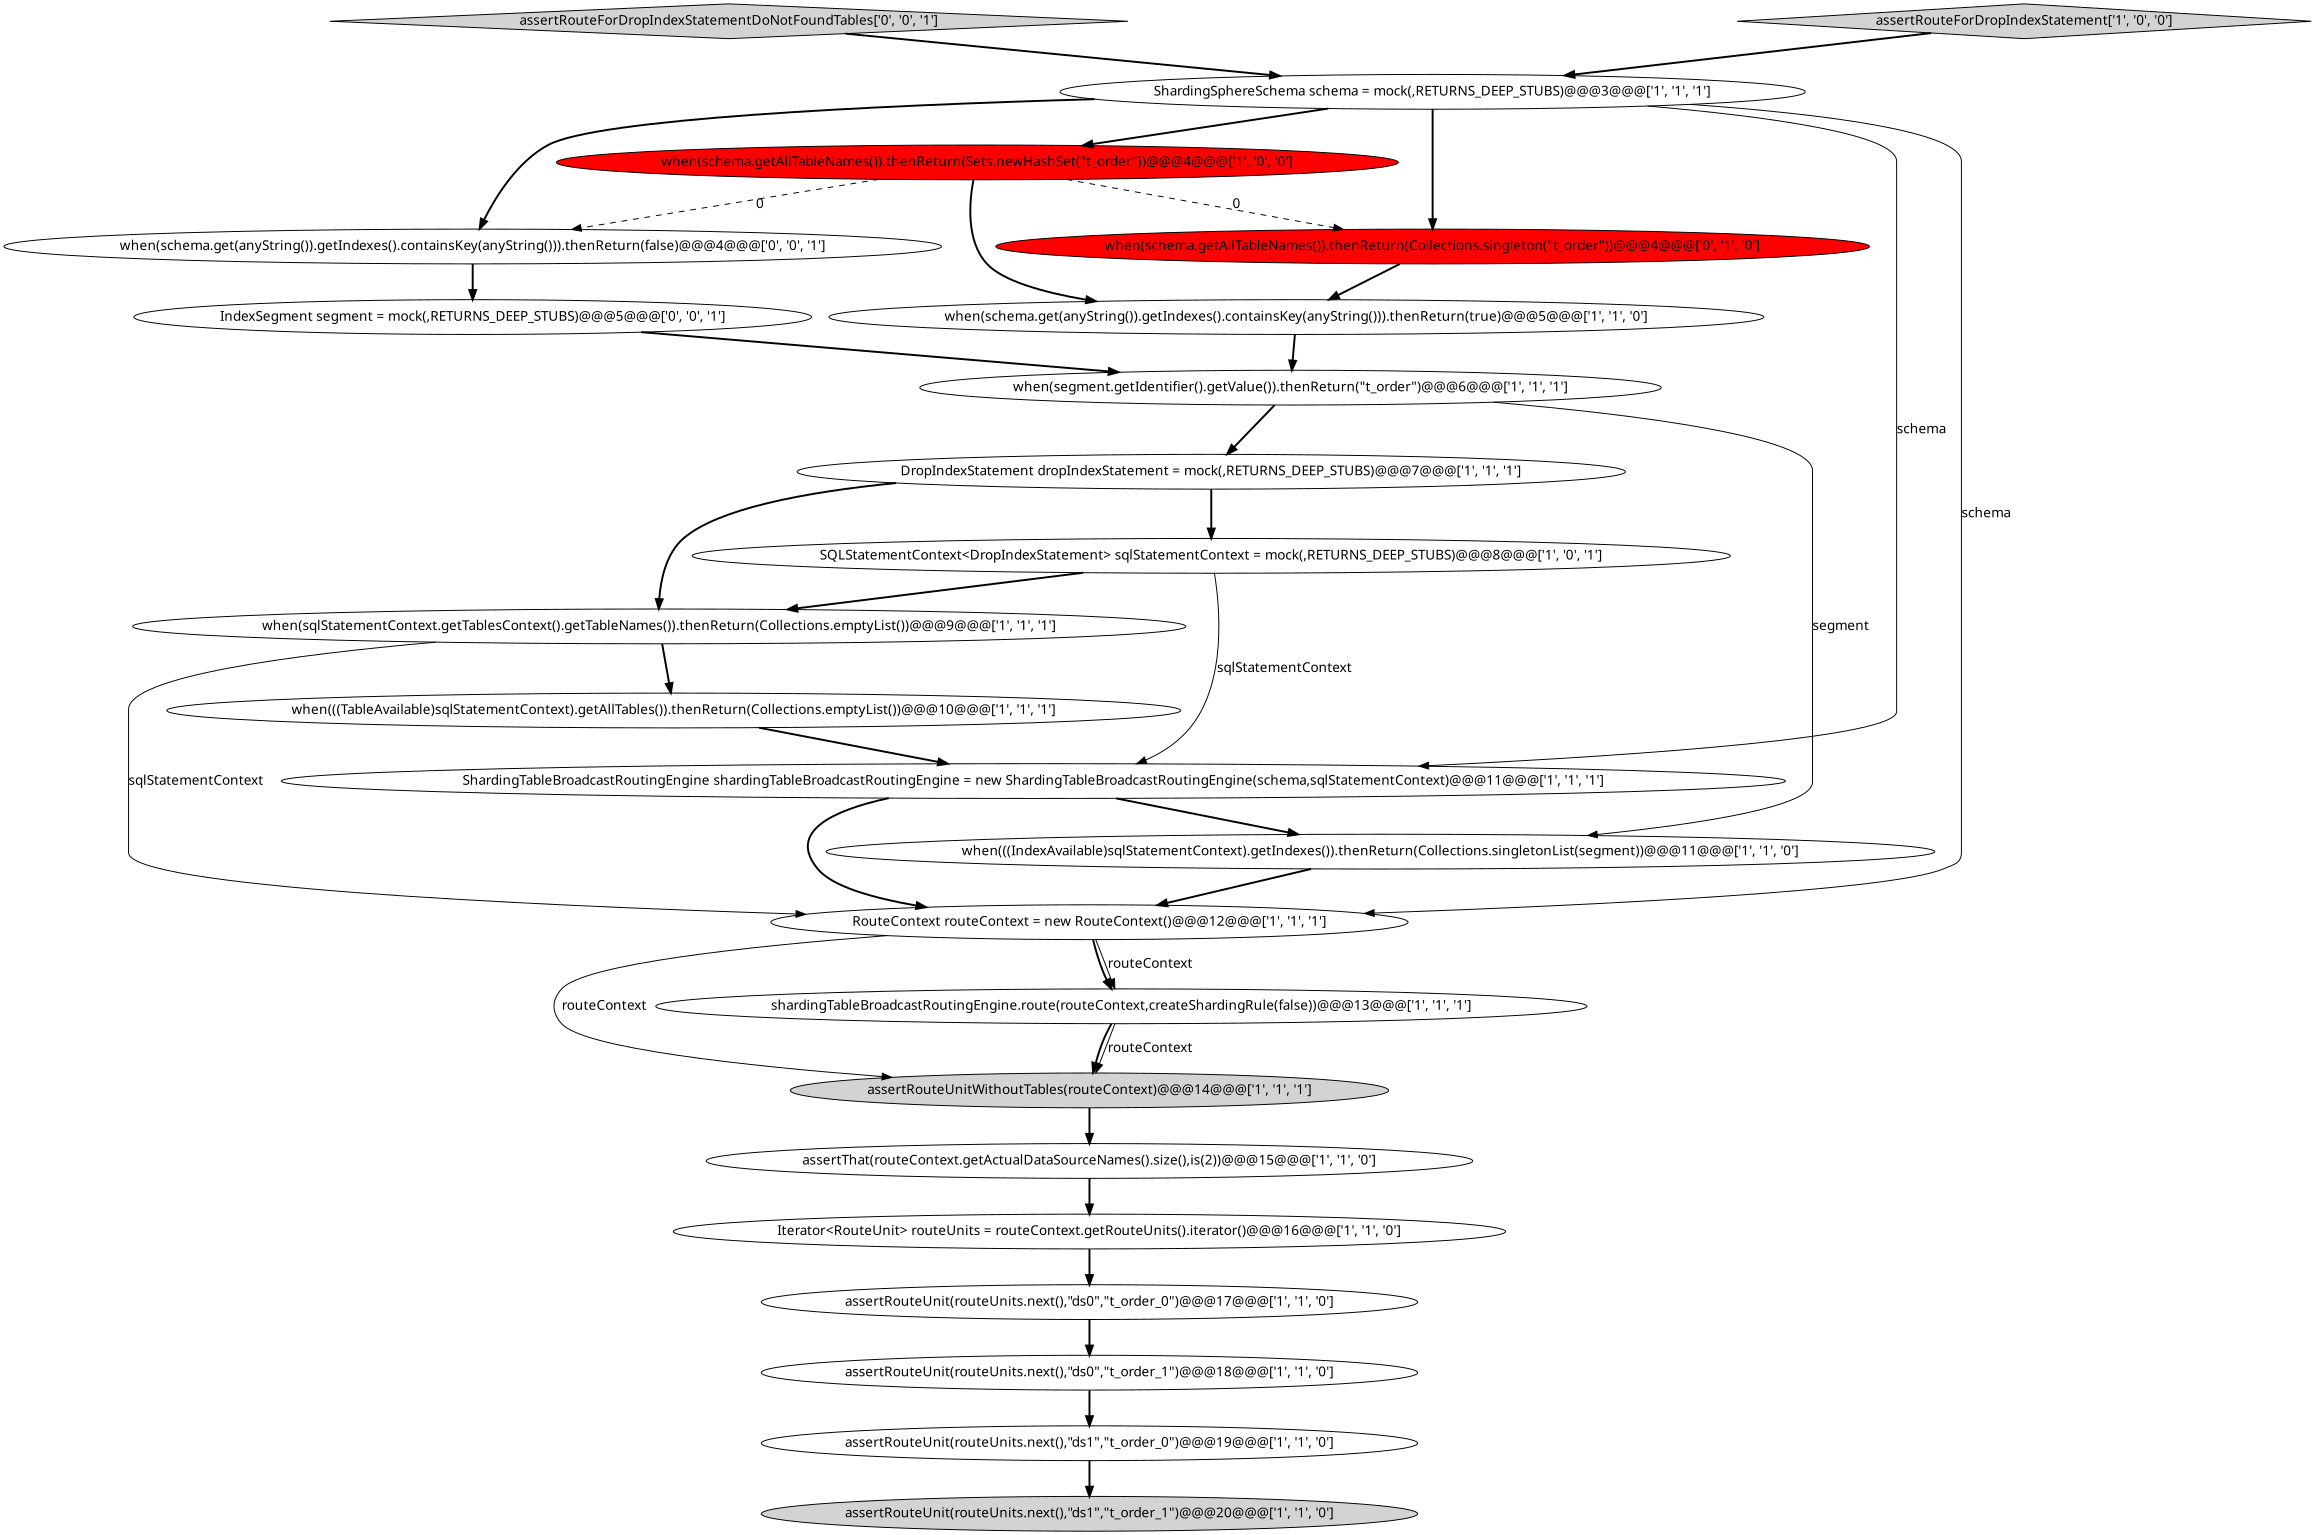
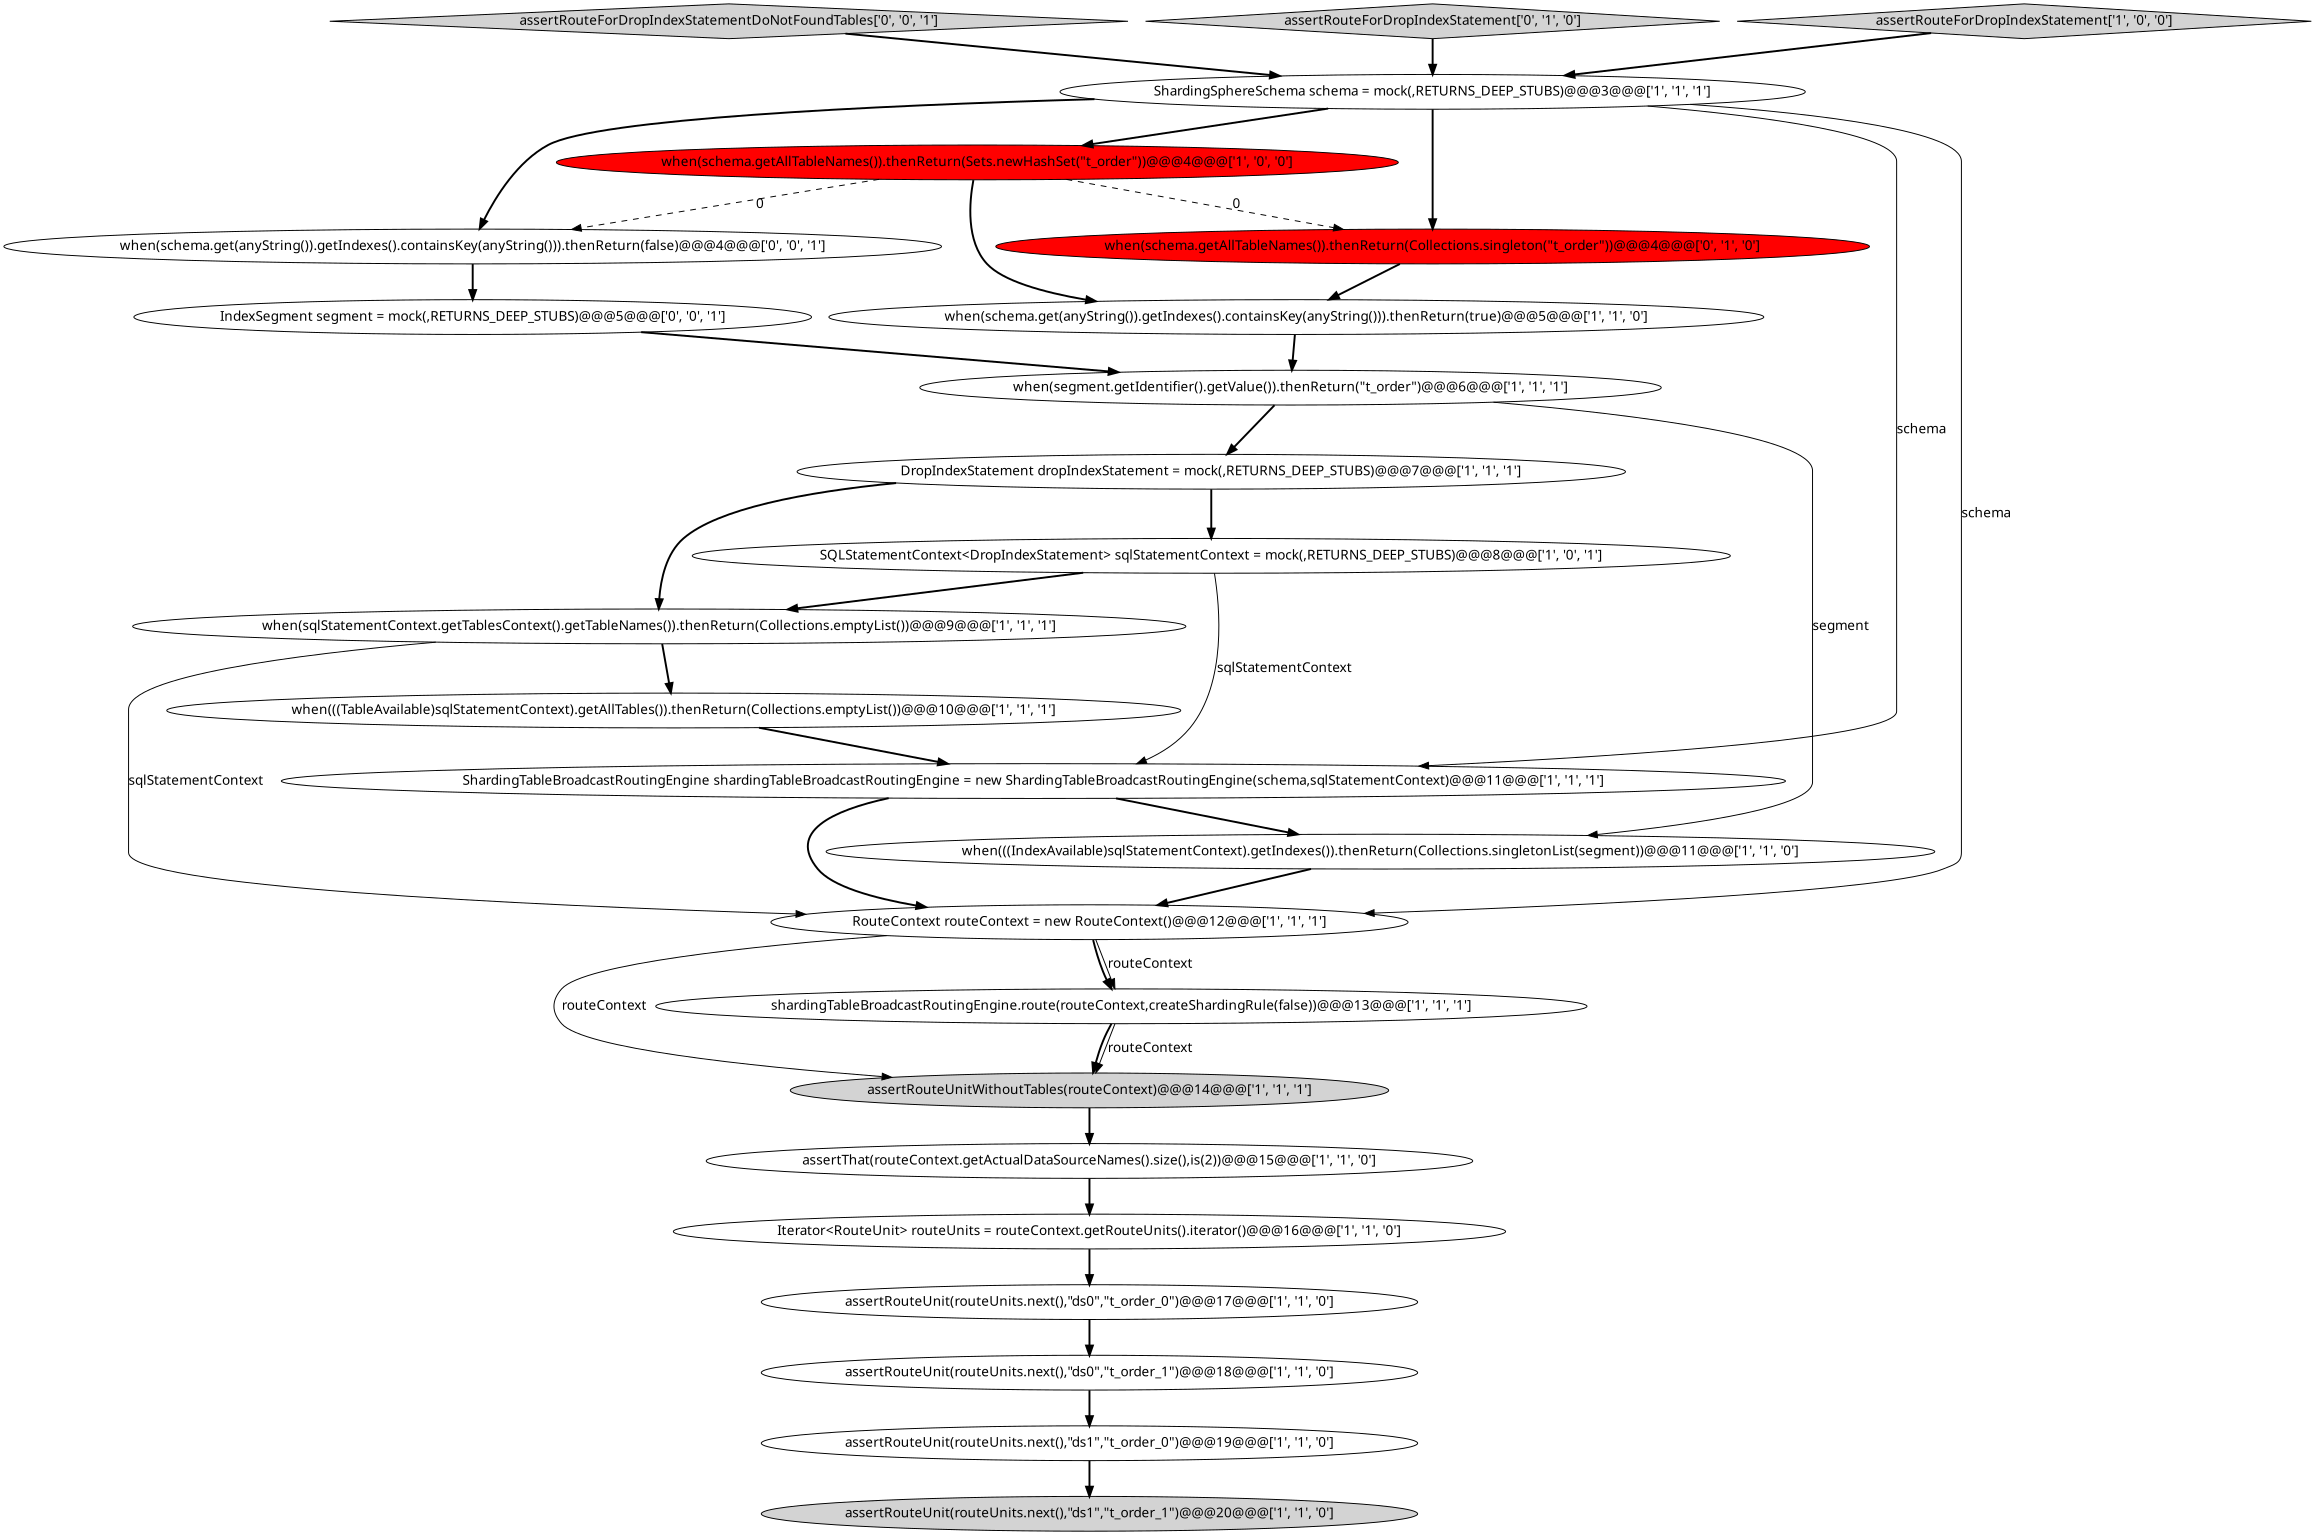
node "assertRouteForDropIndexStatement['0', '1', '0']": added
